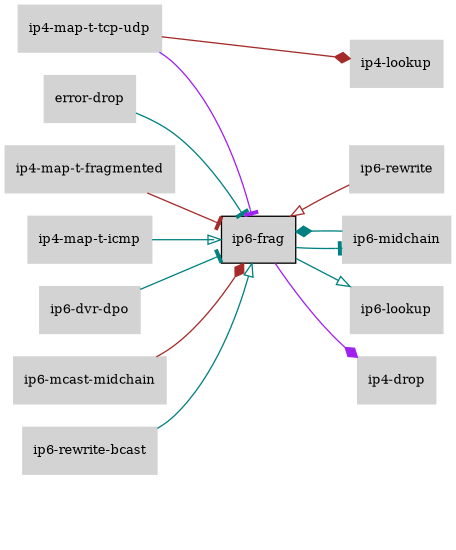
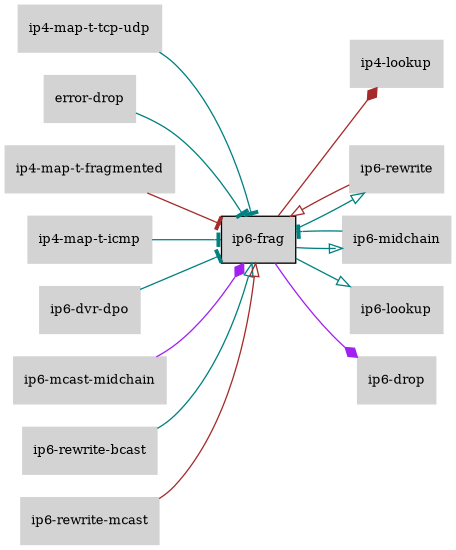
edge "ip4-map-t-tcp-udp" -> "ip4-lookup": now "ip6-frag" -> "ip4-lookup"
edge "ip4-map-t-tcp-udp" -> "ip6-frag": color purple -> teal
edge "ip6-frag" -> "ip6-rewrite": added
edge "ip6-midchain" -> "ip6-frag": arrowhead diamond -> tee
edge "ip4-map-t-icmp" -> "ip6-frag": arrowhead onormal -> tee
edge "ip6-frag" -> "ip6-midchain": arrowhead tee -> onormal
edge "ip6-mcast-midchain" -> "ip6-frag": color brown -> purple
node "ip4-drop": label "ip4-drop" -> "ip6-drop"
node "ip6-rewrite-mcast": added
